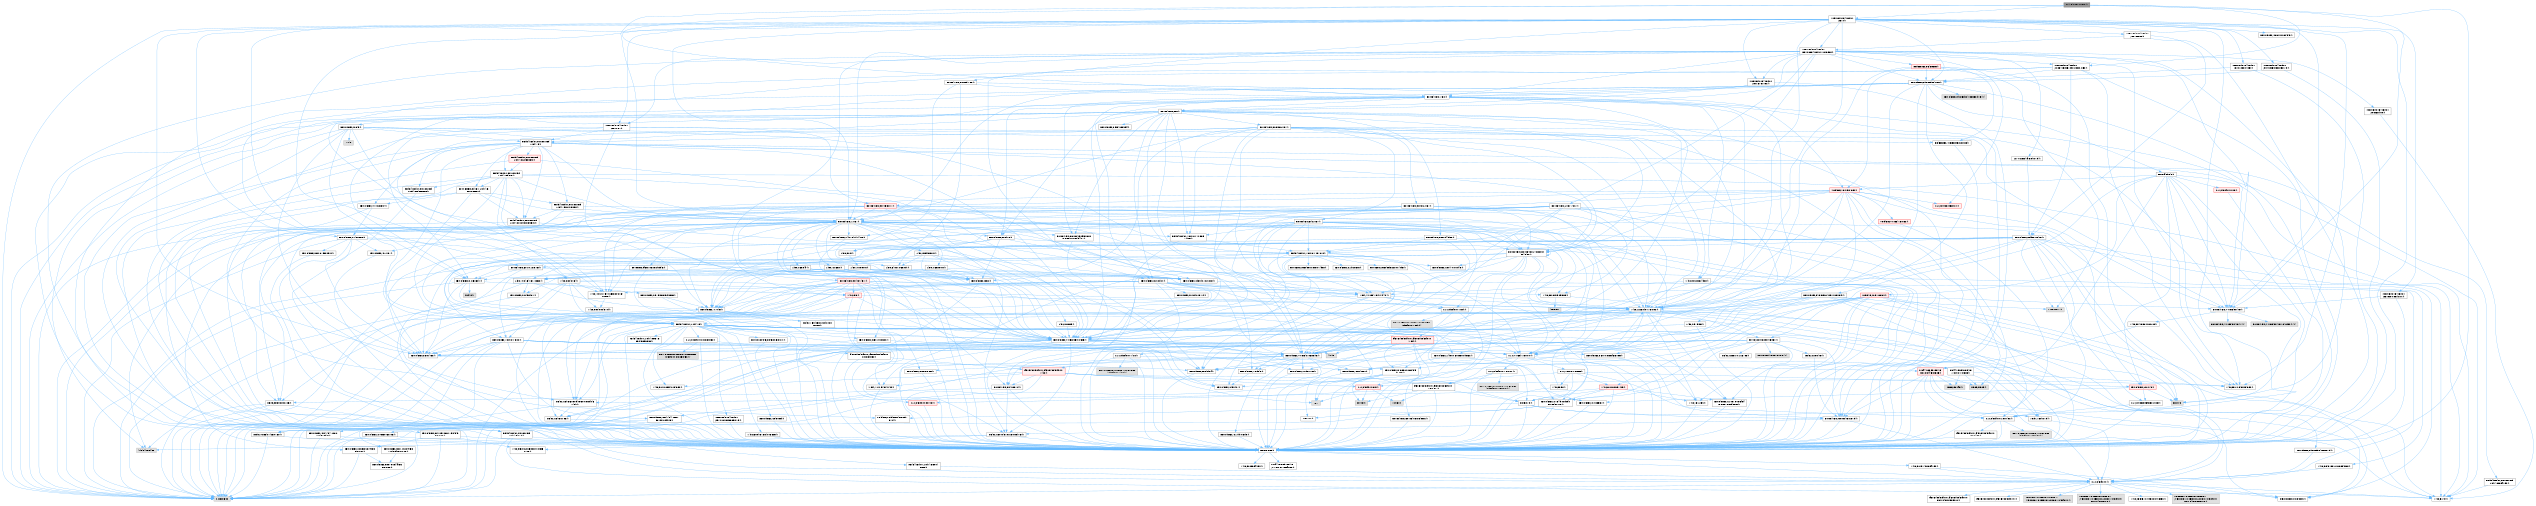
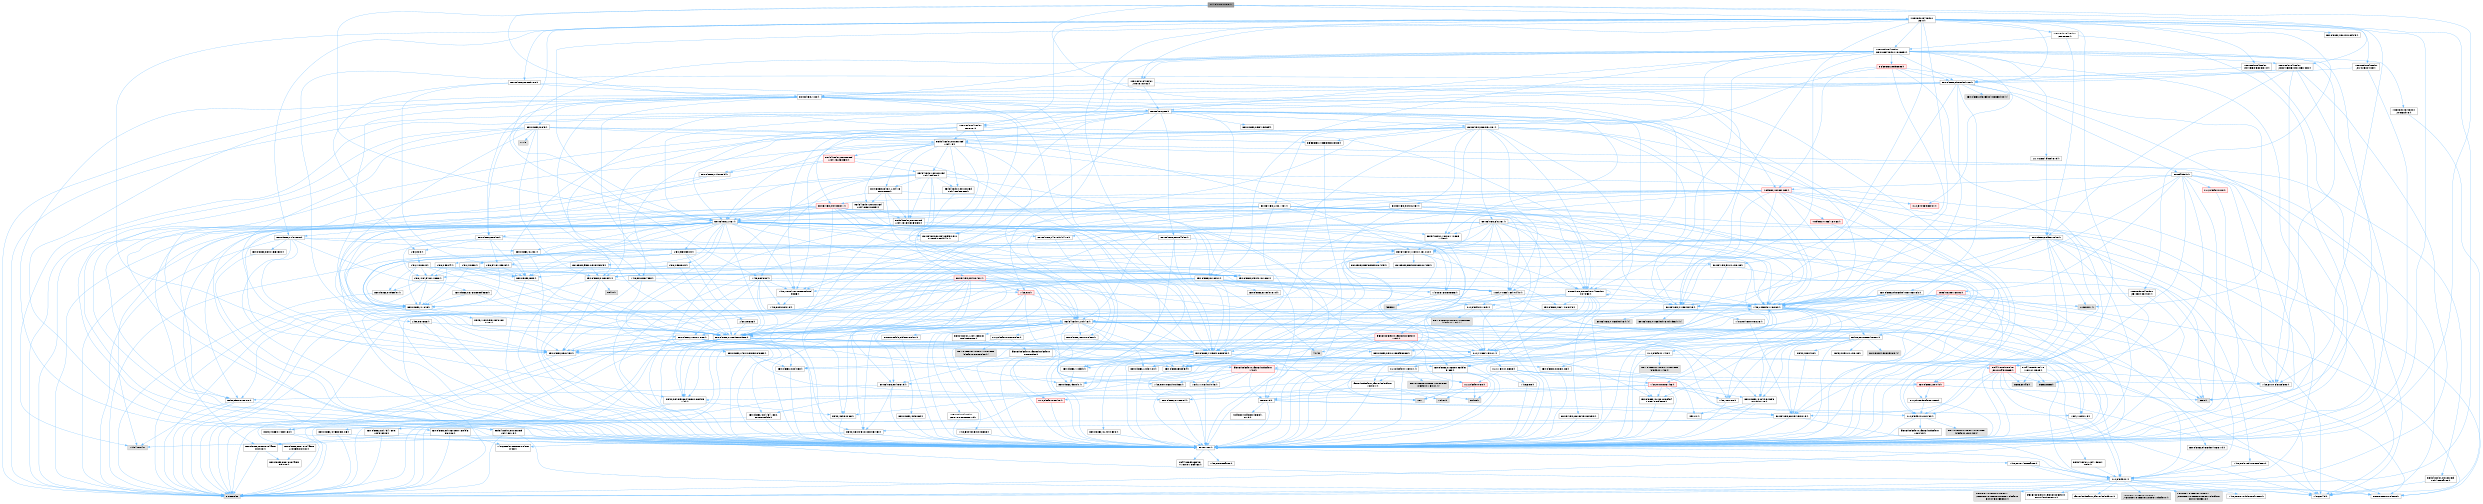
edge "Formatters/BinaryArchive Formatter.h" -> "Templates/UniqueObj.h": now "Serialization/Structured ArchiveAdapters.h" -> "Templates/UniqueObj.h"
node "Templates/IsAbstract.h": removed
edge "Serialization/Structured Archive.h" -> "UObject/UObjectHierarchy Fwd.h": now "Serialization/Structured Archive.h" -> "CoreTypes.h"
edge "Containers/ScriptArray.h" -> "CoreTypes.h": added
